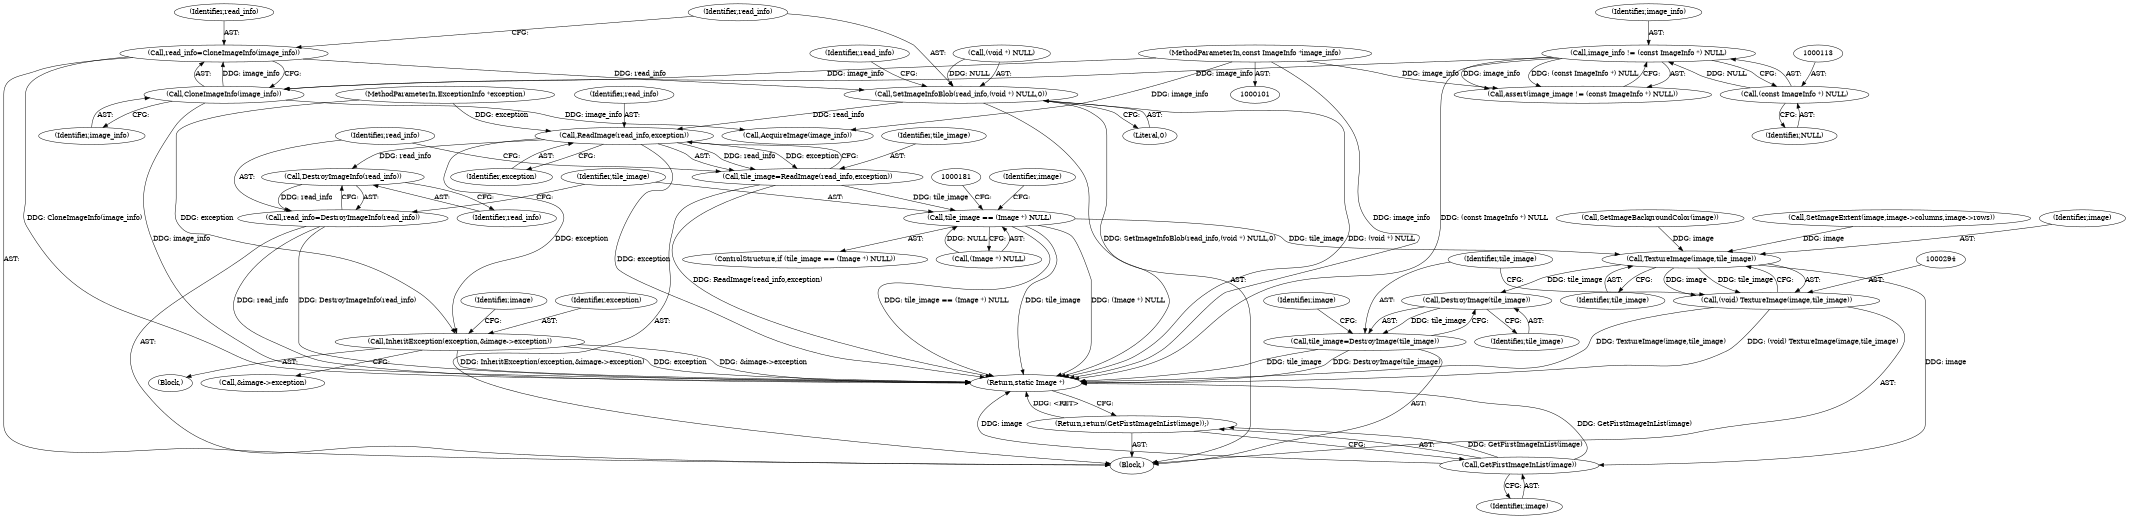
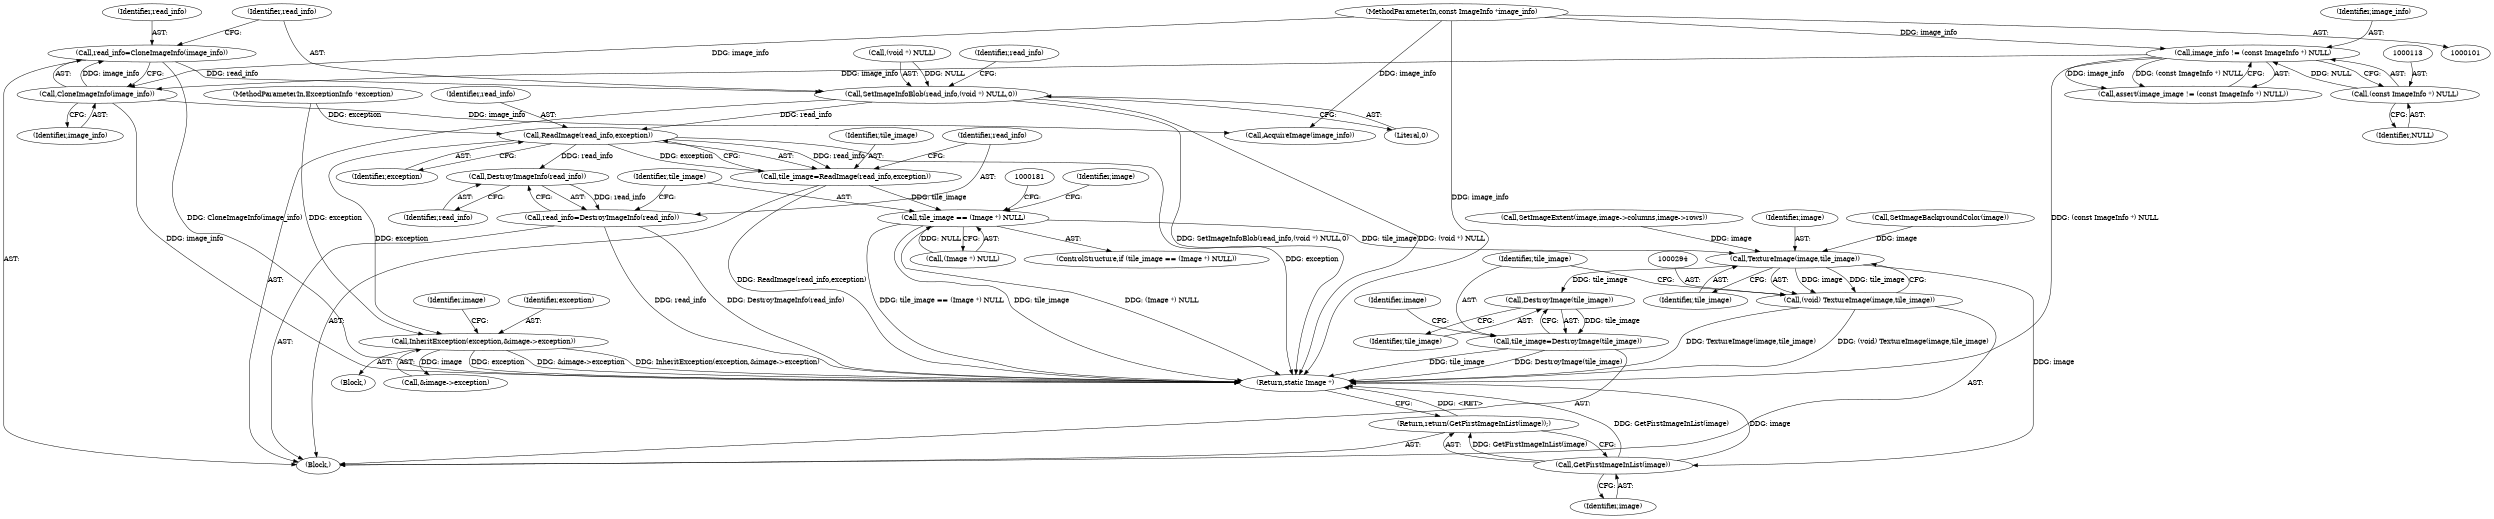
edge "(MethodParameterIn,const ImageInfo *image_info)" -> "(Call,assert(image_image != (const ImageInfo *) NULL))": now "(MethodParameterIn,const ImageInfo *image_info)" -> "(Call,image_info != (const ImageInfo *) NULL)"
edge "(Call,&image->exception)" -> "(Call,InheritException(exception,&image->exception))": added, label "AST:"
edge "(Call,InheritException(exception,&image->exception))" -> "(Call,&image->exception)": label "CFG: " -> "DDG: image"
